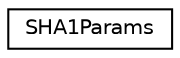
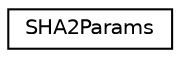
node "SHA1Params": label "SHA1Params" -> "SHA2Params"
